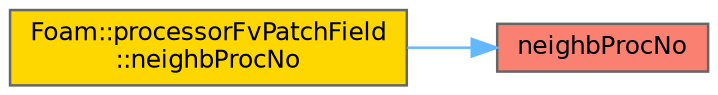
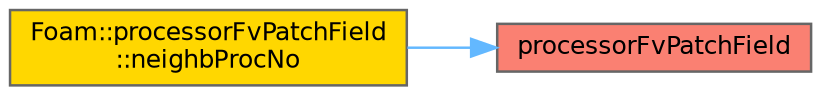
node "neighbProcNo": label "neighbProcNo" -> "processorFvPatchField"
